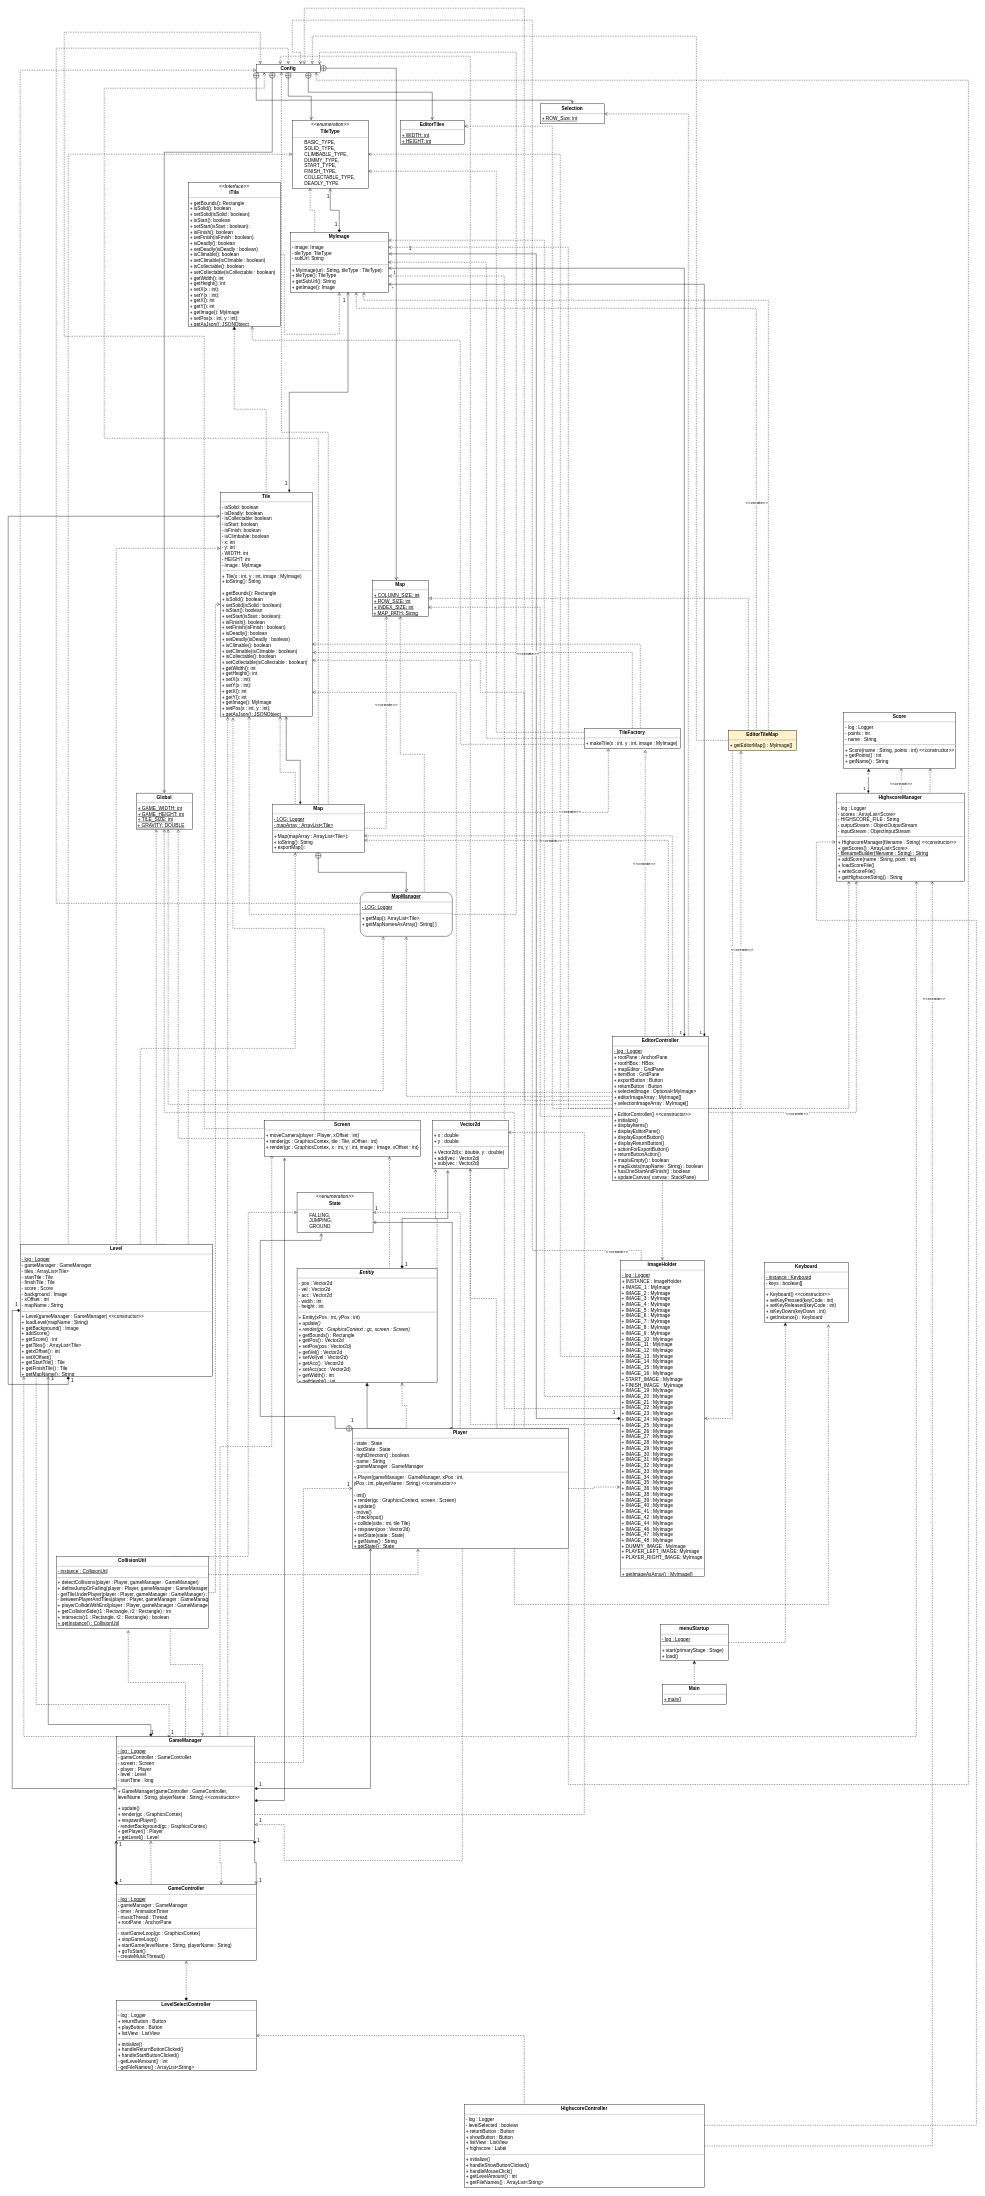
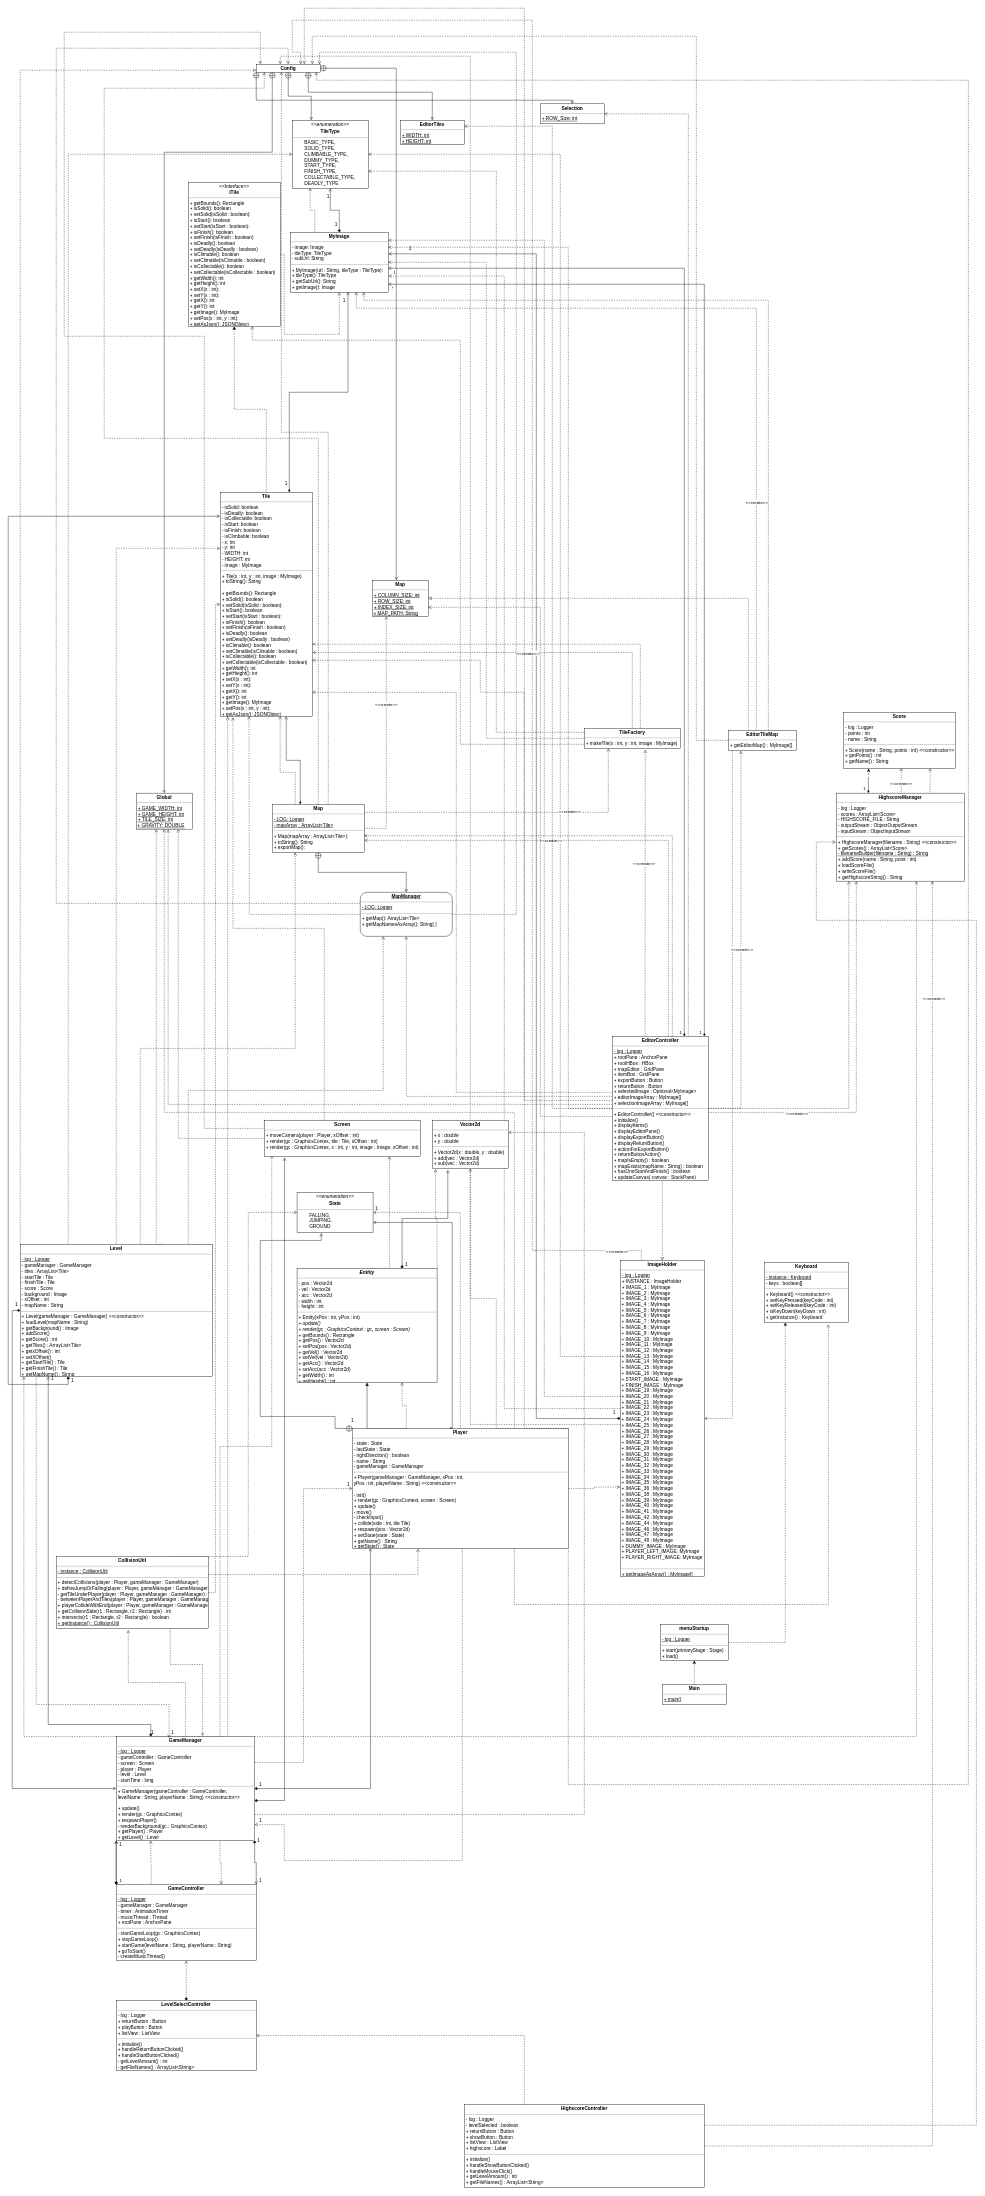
edge "MapManager - LOG: Logger + getMap(): ArrayList<Tile> + getMapNamesAsArray(): String[ ]" -> "Map + COLUMN_SIZE: int + ROW_SIZE: int + INDEX_SIZE: int + MAP_PATH: String": removed
node "EditorTileMap + getEditorMap() : MyImage[]": fillcolor #fff2cc -> #ffffff
